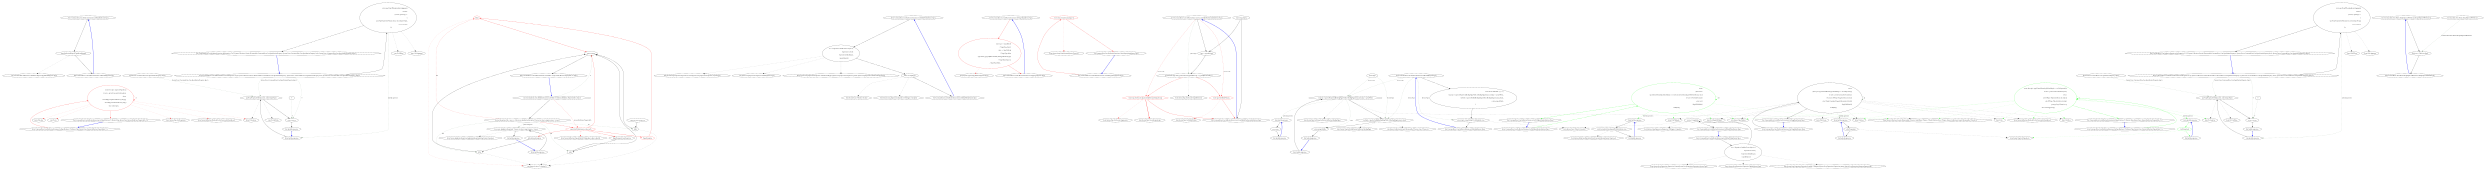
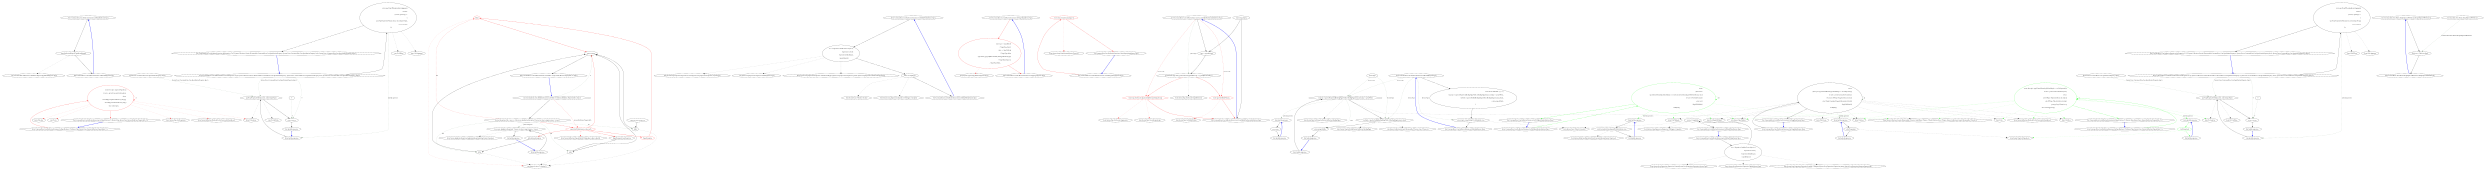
edge "return type.GetGenericArguments()[0].CreateEmptyArray();" -> "Entry System.Type.CreateEmptyArray()": style bold -> dotted
